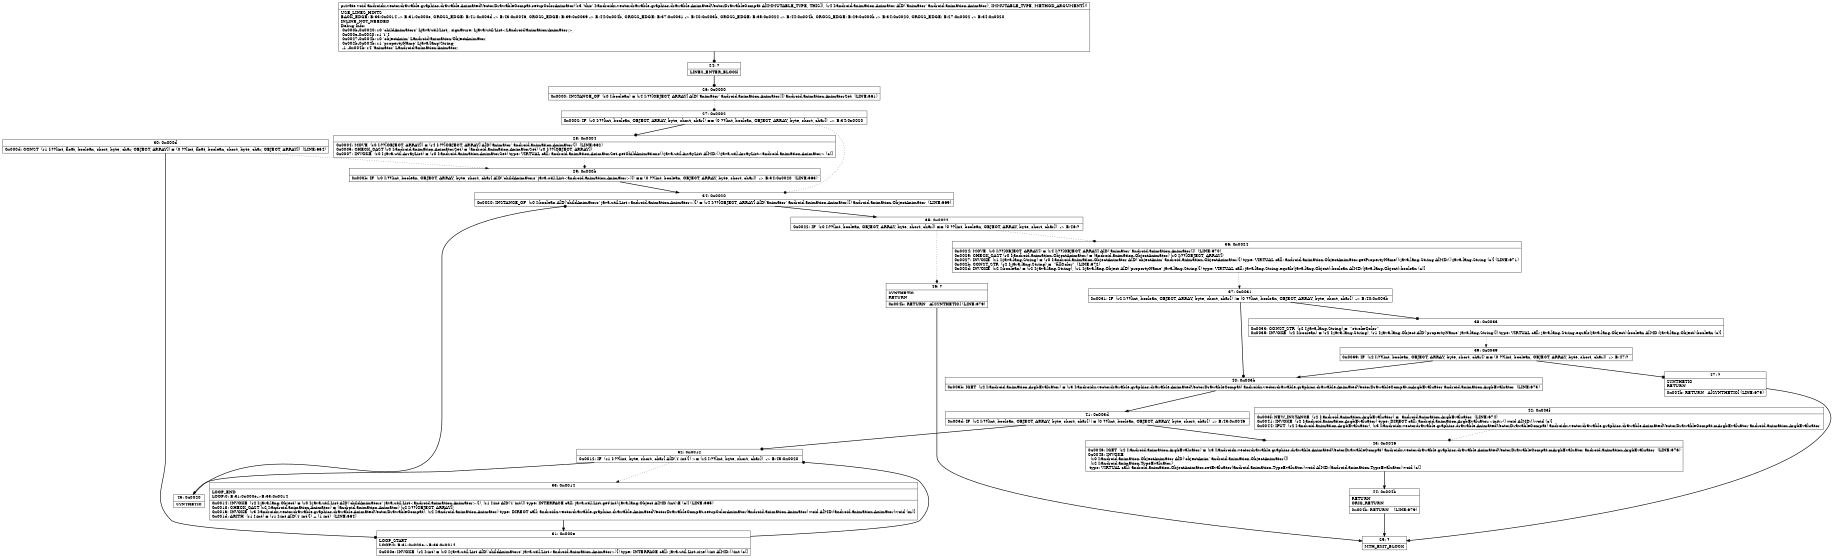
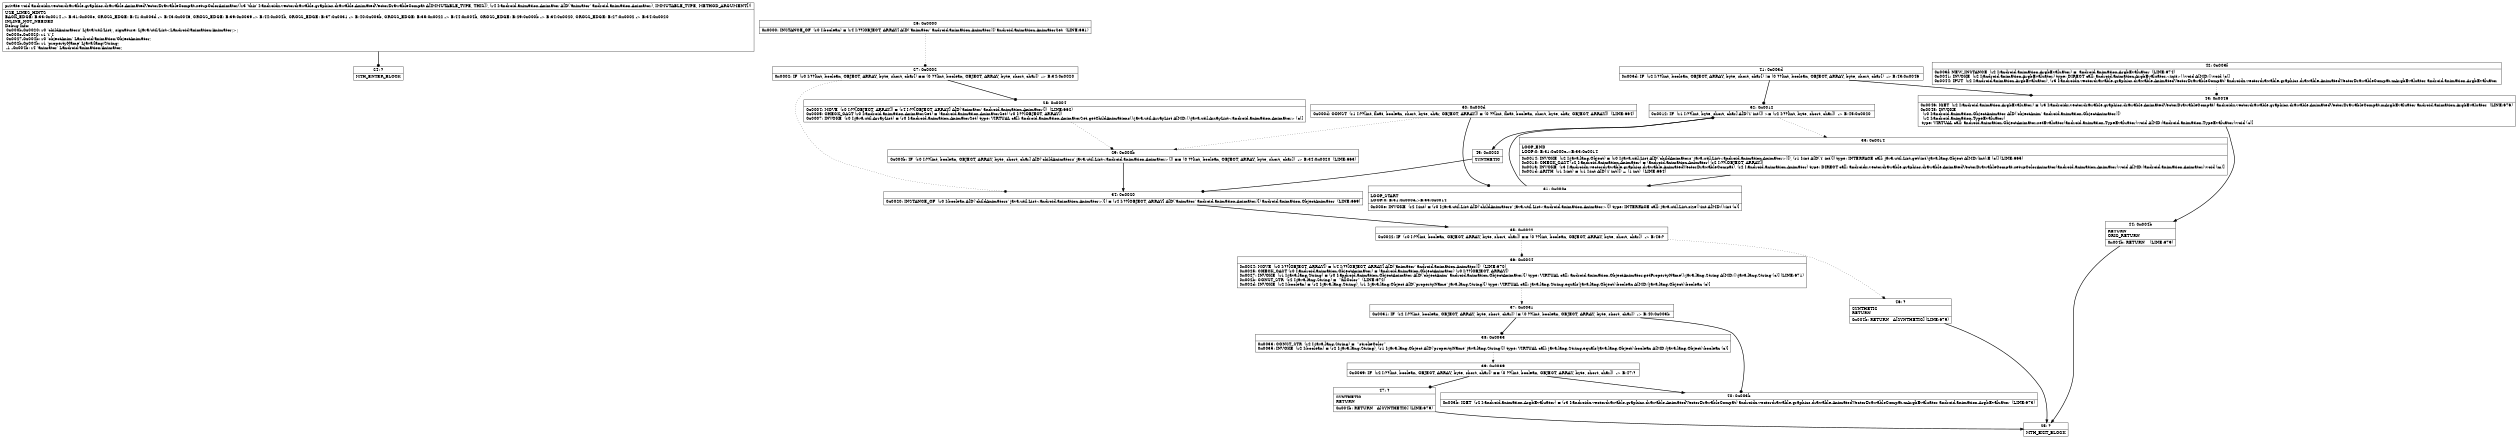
node "24: ?": text "LINES_ENTER_BLOCK" -> "MTH_ENTER_BLOCK"
edge "24: ?" -> "26: 0x0000": removed
edge "40: 0x003b" -> "41: 0x003d": removed
